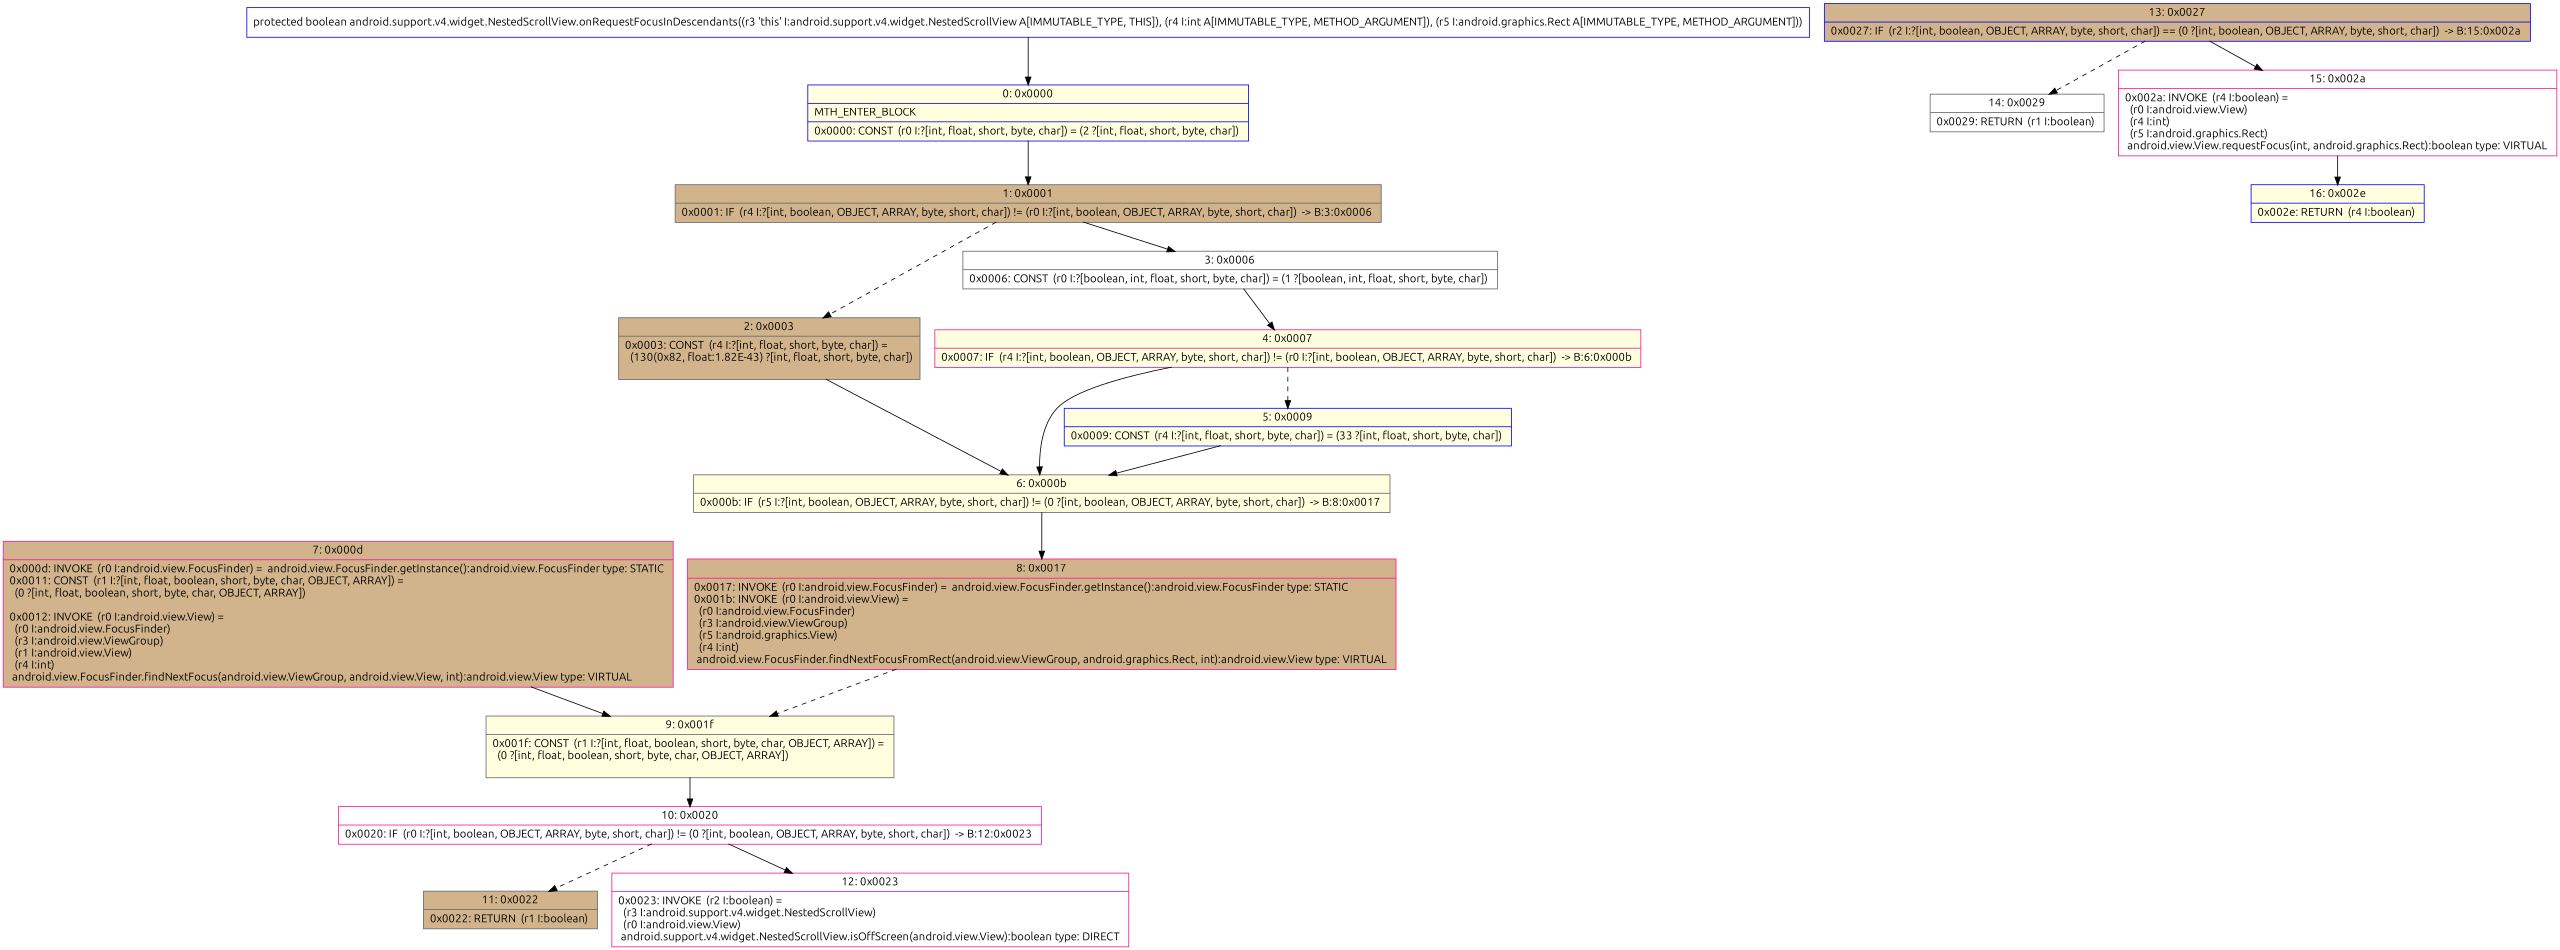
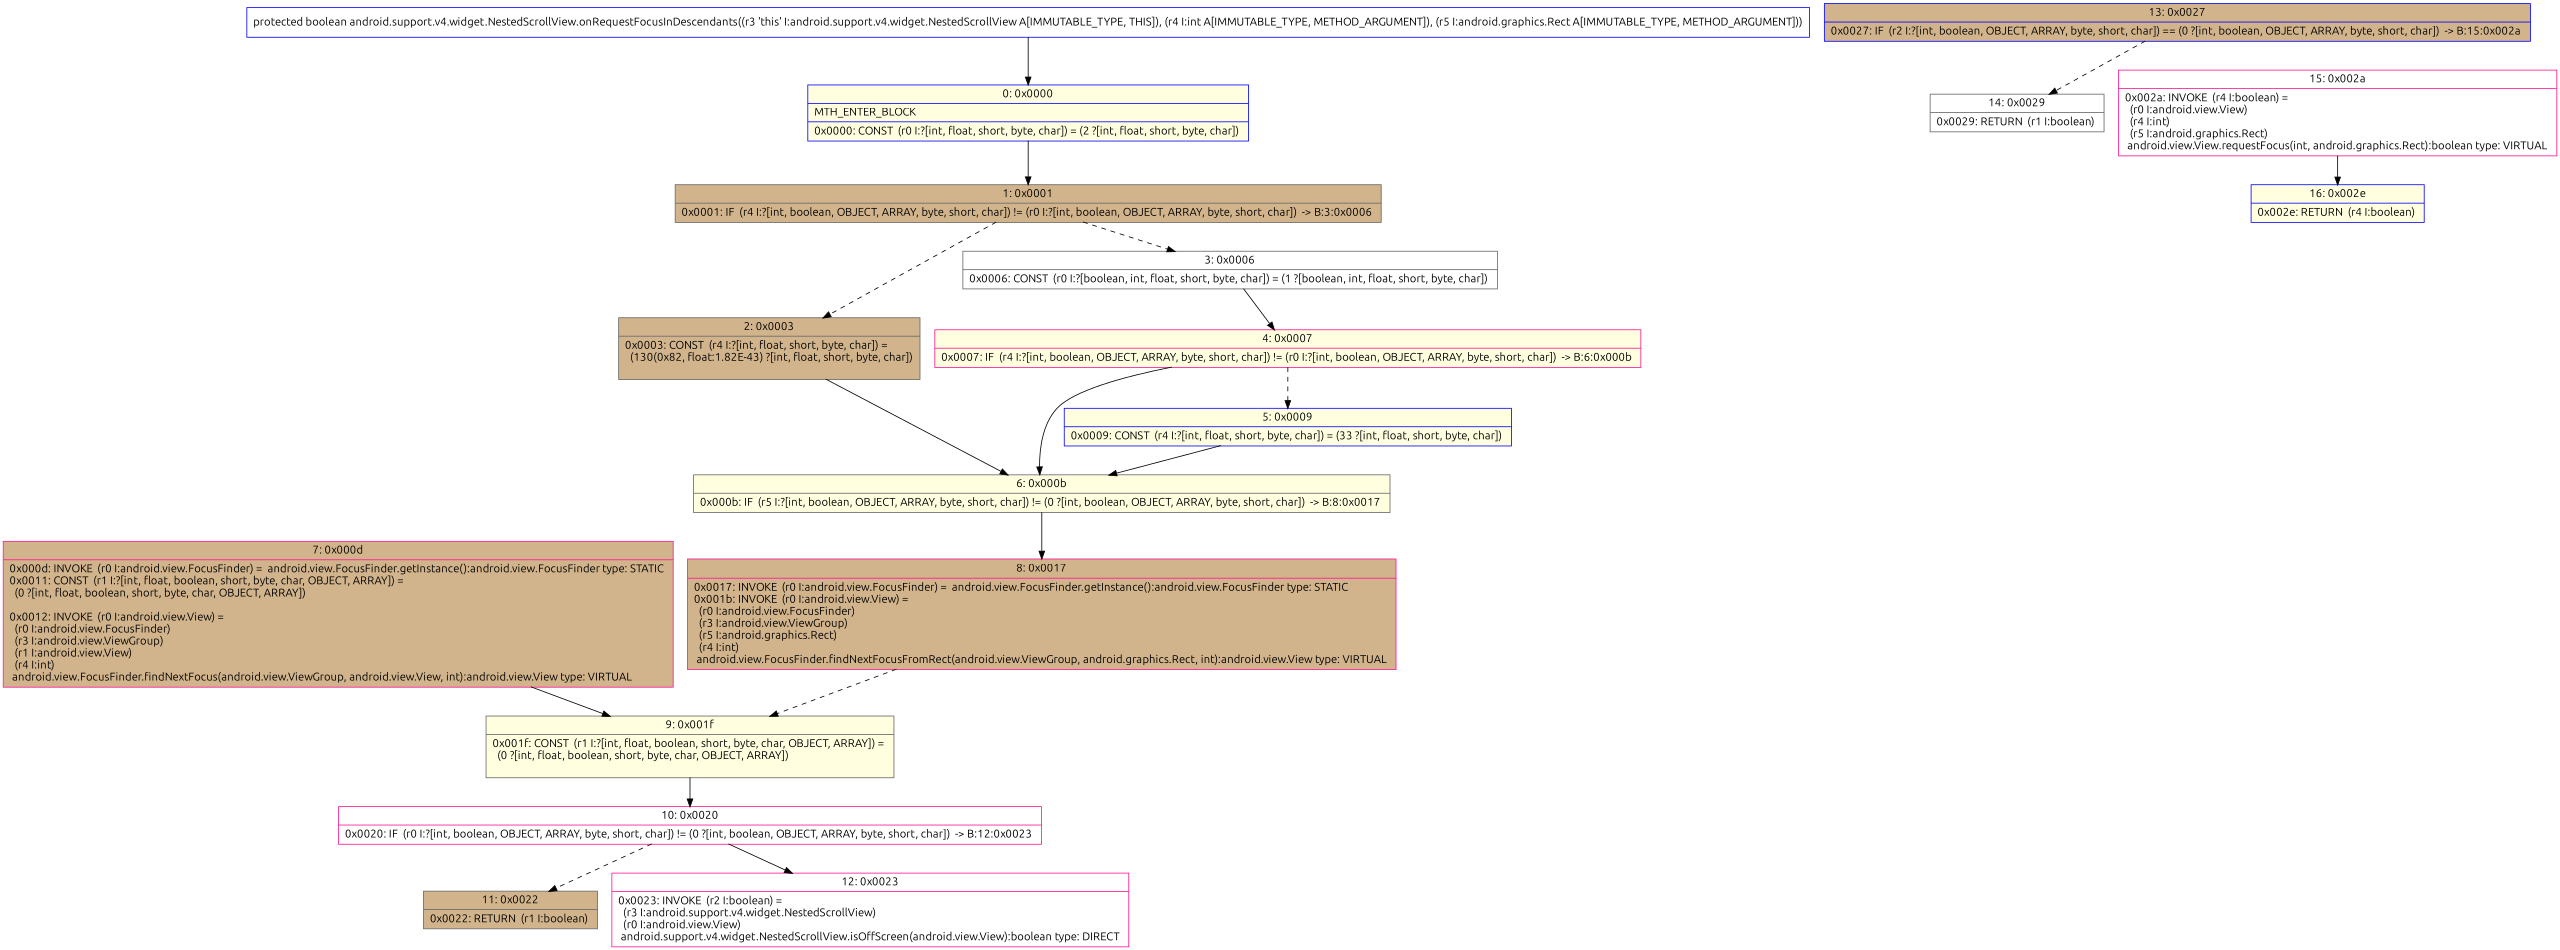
edge "13: 0x0027" -> "15: 0x002a": removed
edge "1: 0x0001" -> "3: 0x0006": style solid -> dashed
node "8: 0x0017": text "(r5 I:android.graphics.View)" -> "(r5 I:android.graphics.Rect)"
